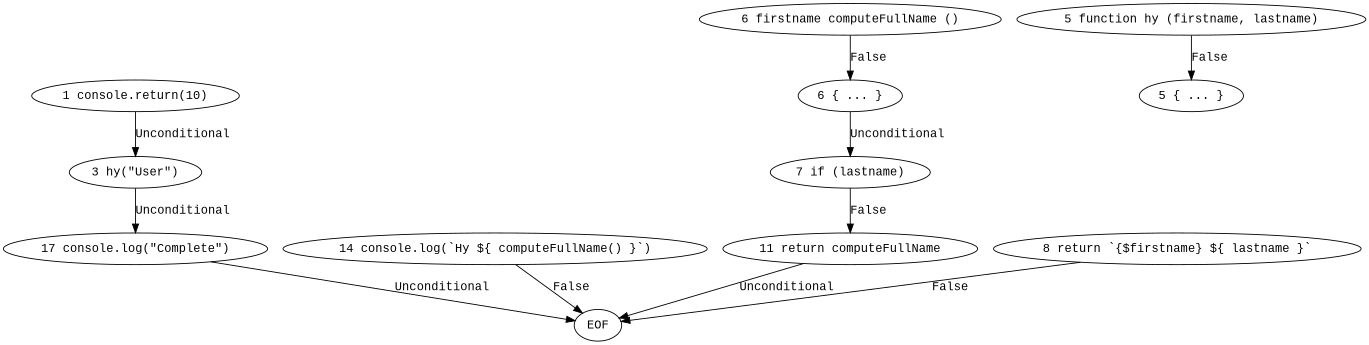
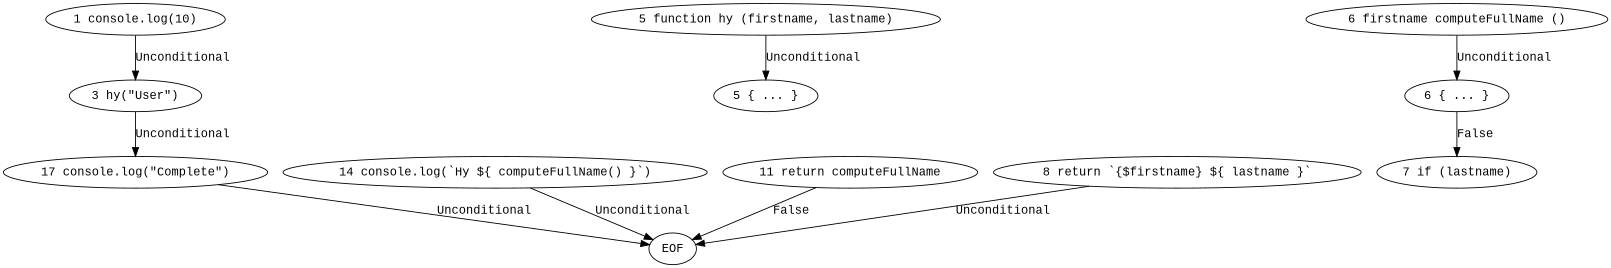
edge "6 firstname computeFullName ()" -> "6 { ... }": label "False" -> "Unconditional"
edge "5 function hy (firstname, lastname)" -> "5 { ... }": label "False" -> "Unconditional"
node "1 console.return(10)": label "1 console.return(10)" -> "1 console.log(10)"
edge "6 { ... }" -> "7 if (lastname)": label "Unconditional" -> "False"
edge "7 if (lastname)" -> "11 return computeFullName": removed, label "False"
edge "14 console.log(`Hy ${ computeFullName() }`)" -> "EOF": label "False" -> "Unconditional"
edge "11 return computeFullName" -> "EOF": label "Unconditional" -> "False"
edge "8 return `{$firstname} ${ lastname }`" -> "EOF": label "False" -> "Unconditional"
